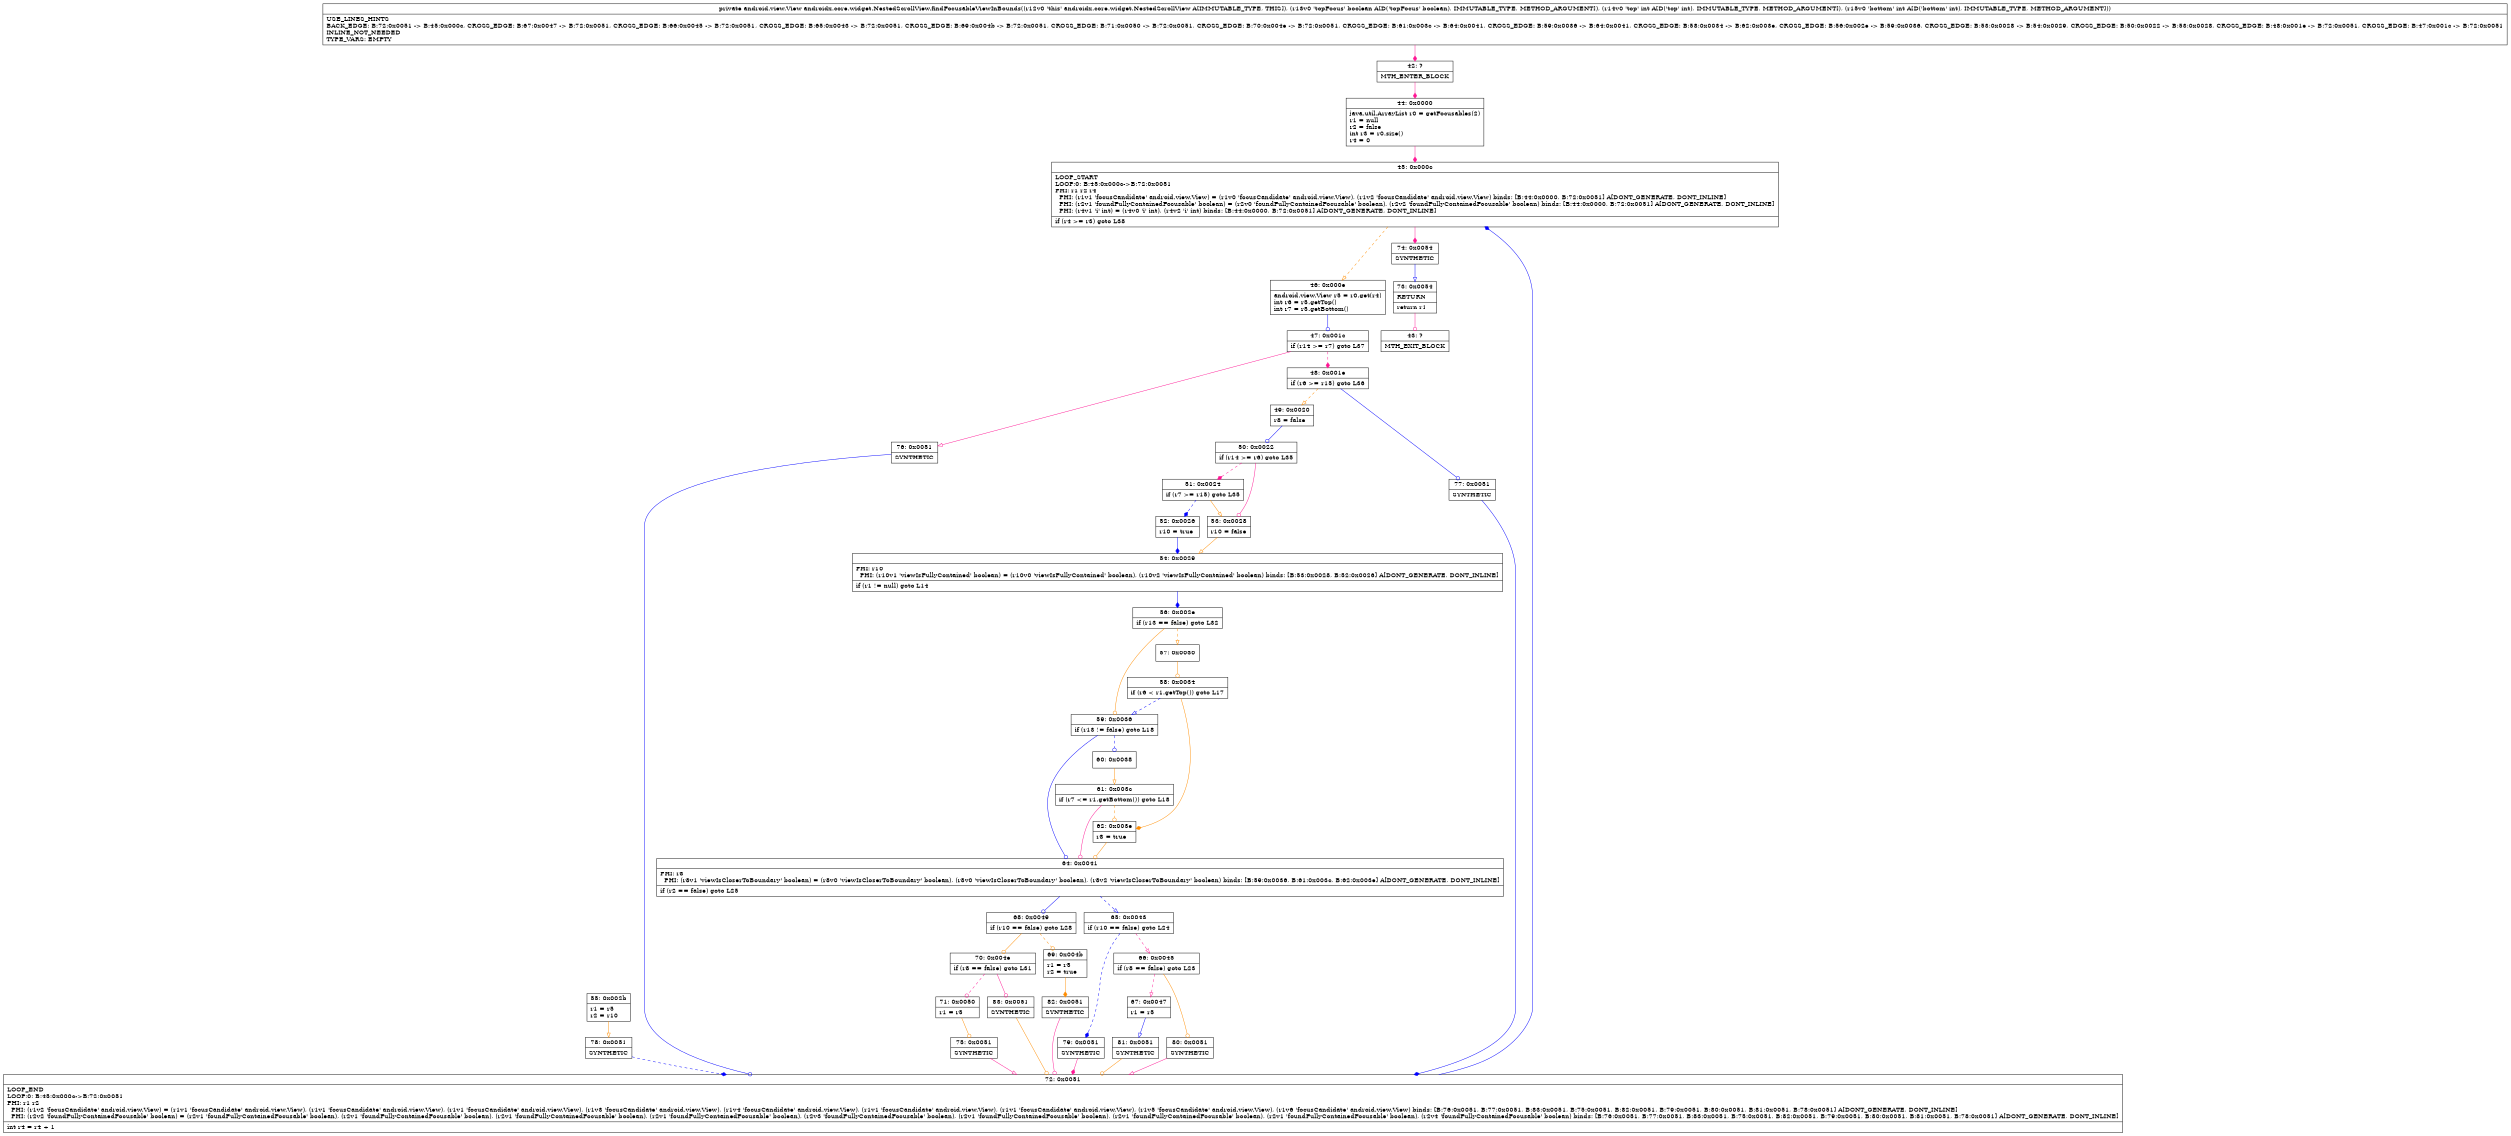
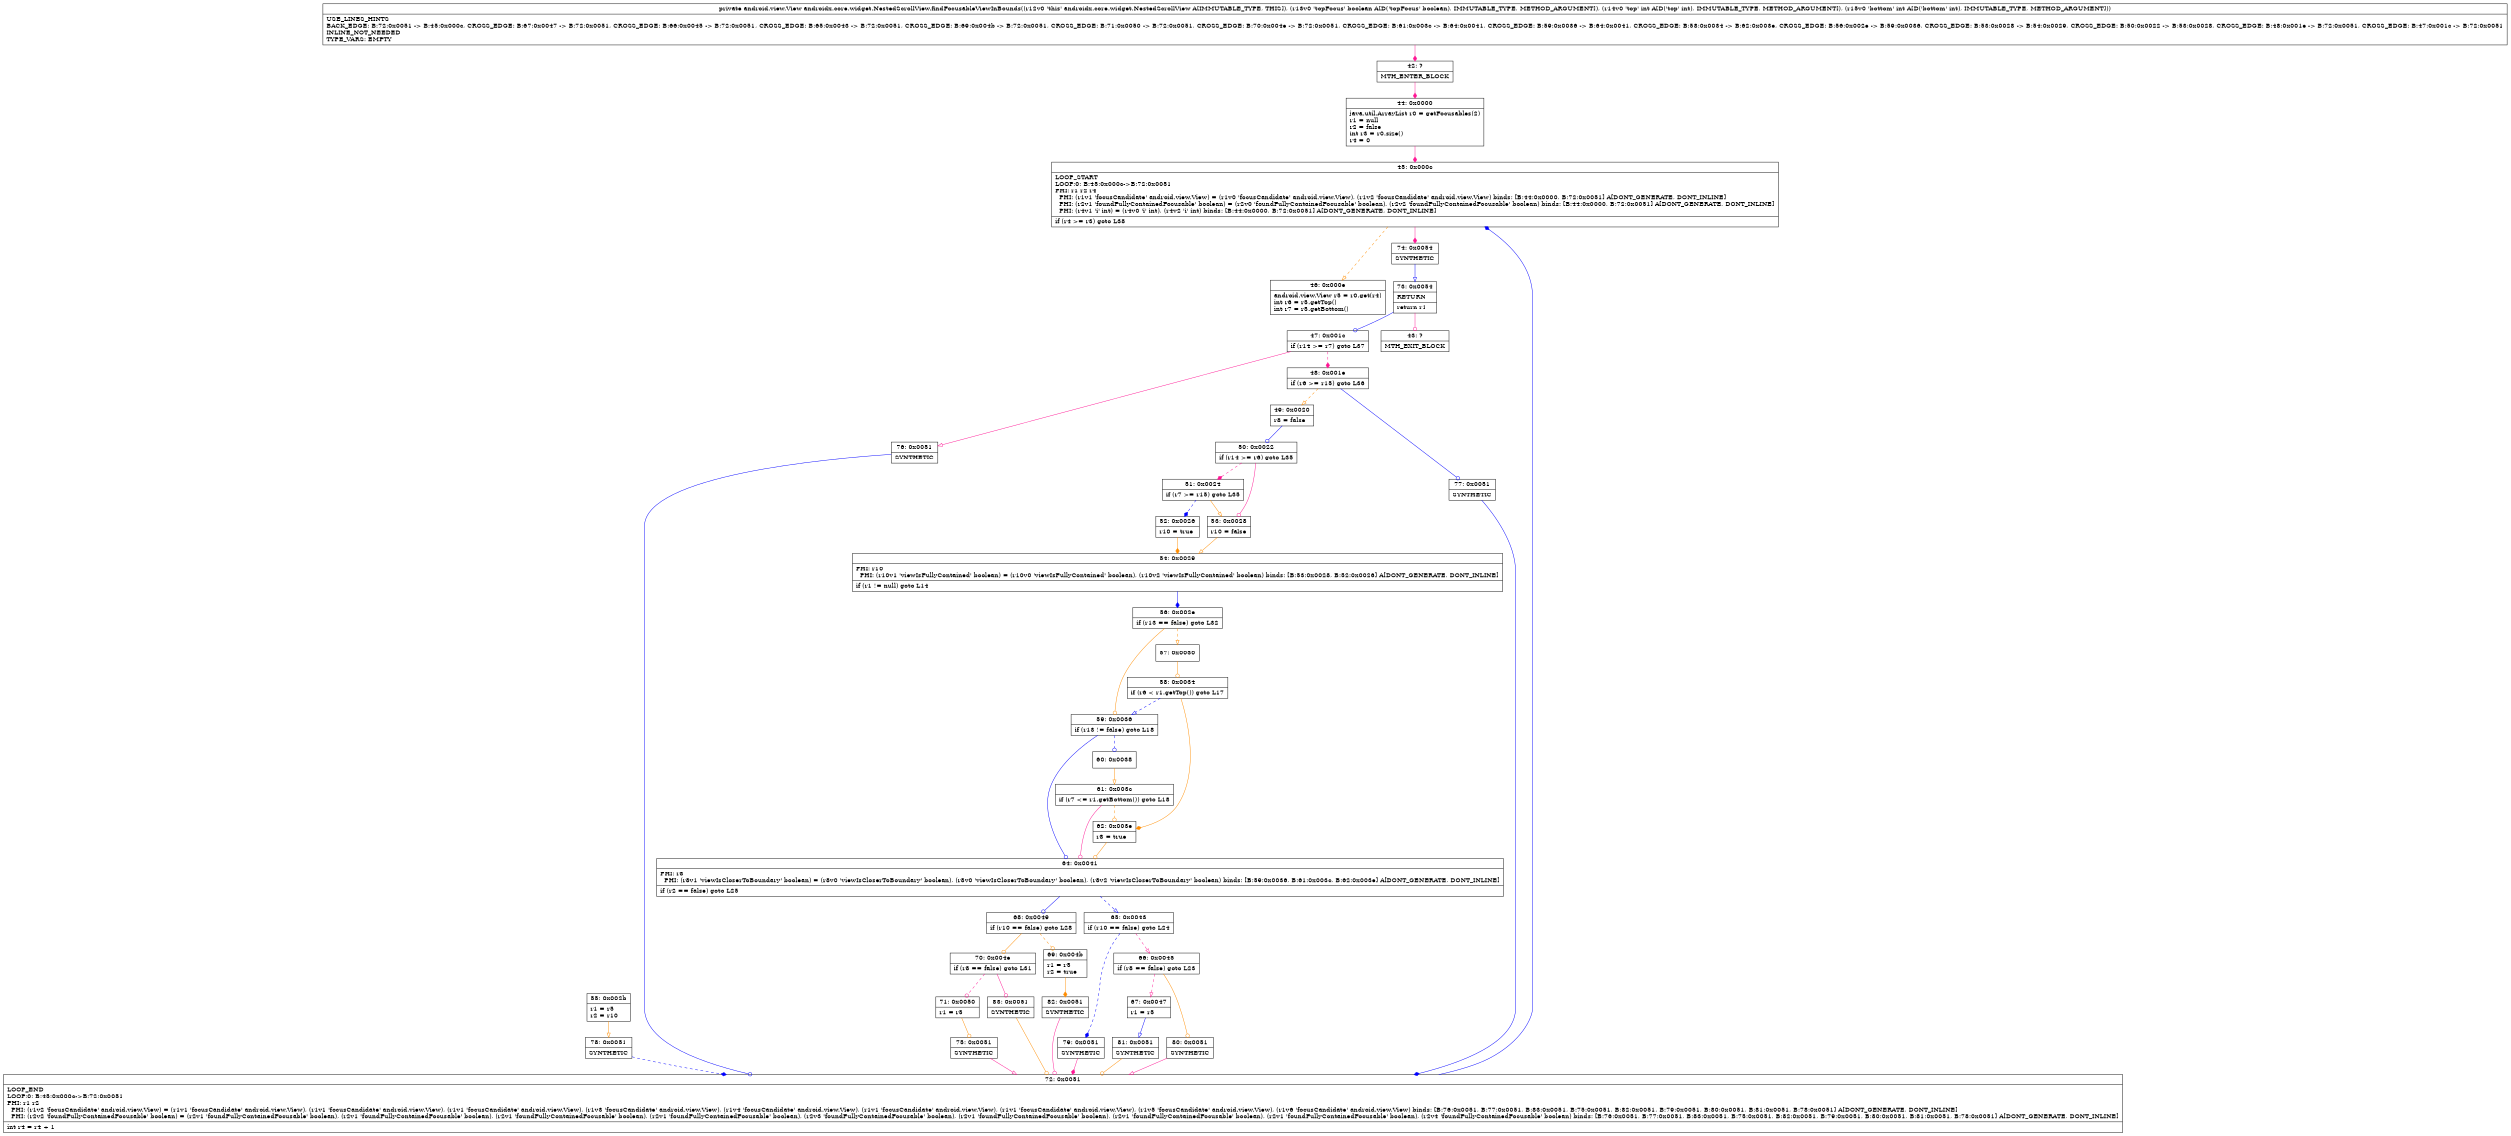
edge "46: 0x000e" -> "47: 0x001c": now "73: 0x0054" -> "47: 0x001c"
edge "52: 0x0026" -> "54: 0x0029": color blue -> darkorange
